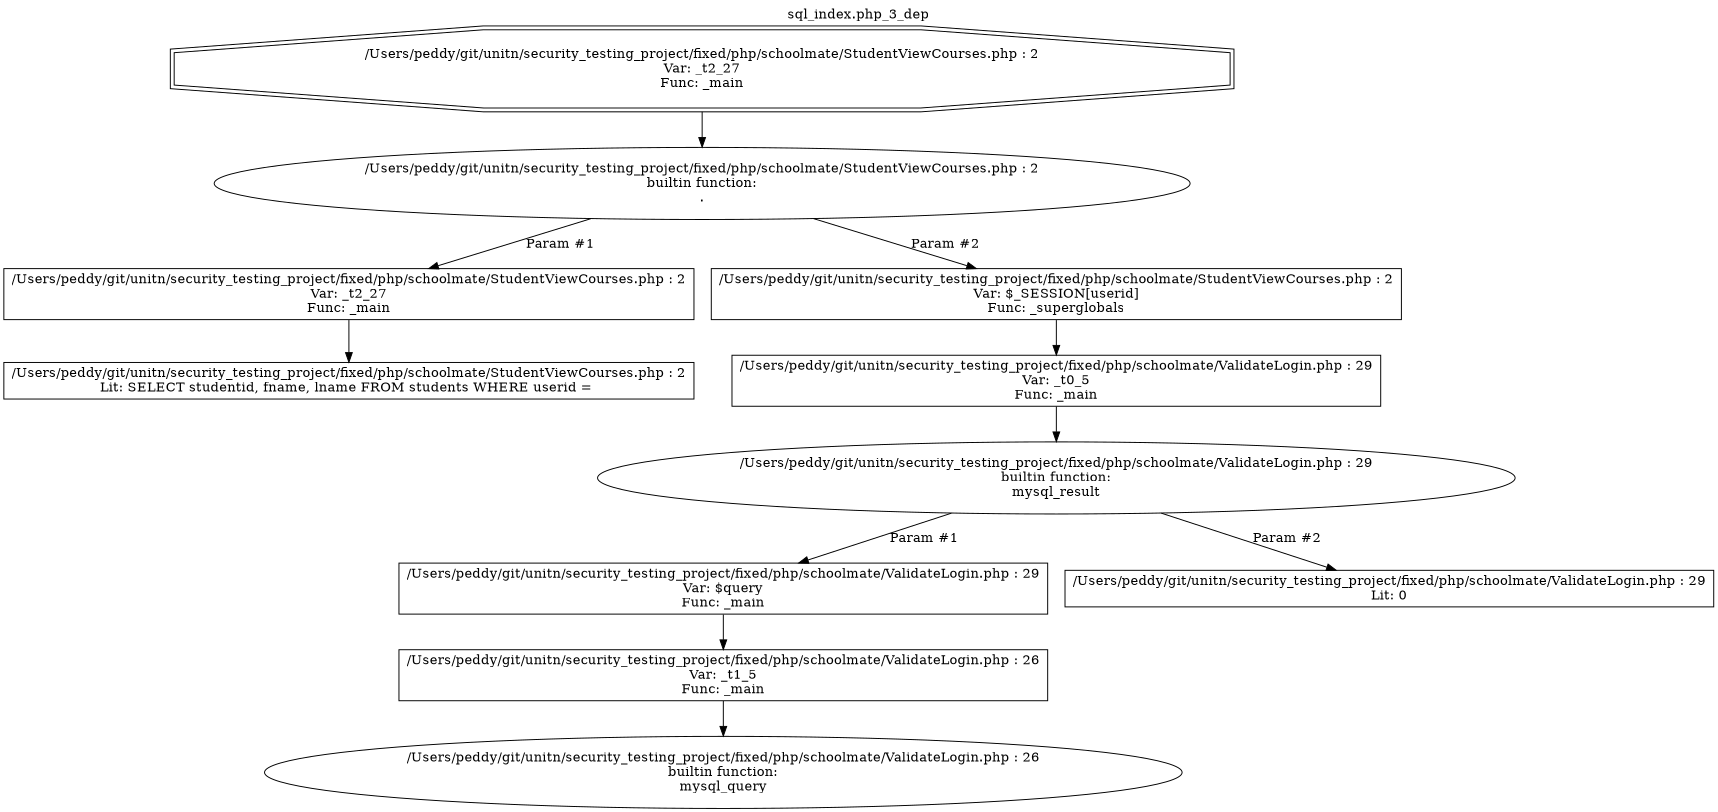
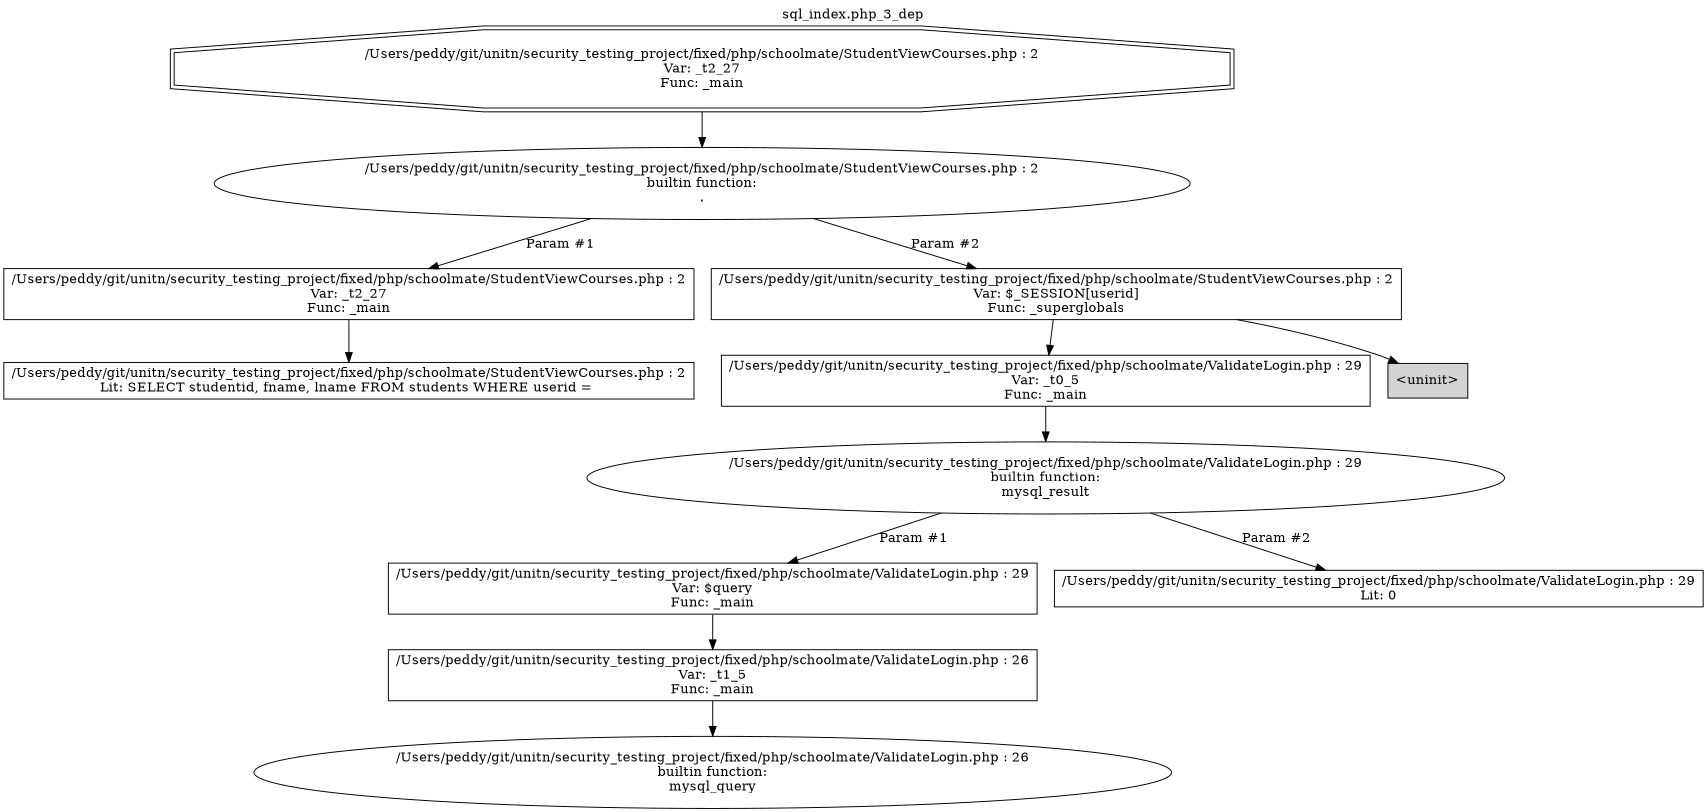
node "<uninit>": added
